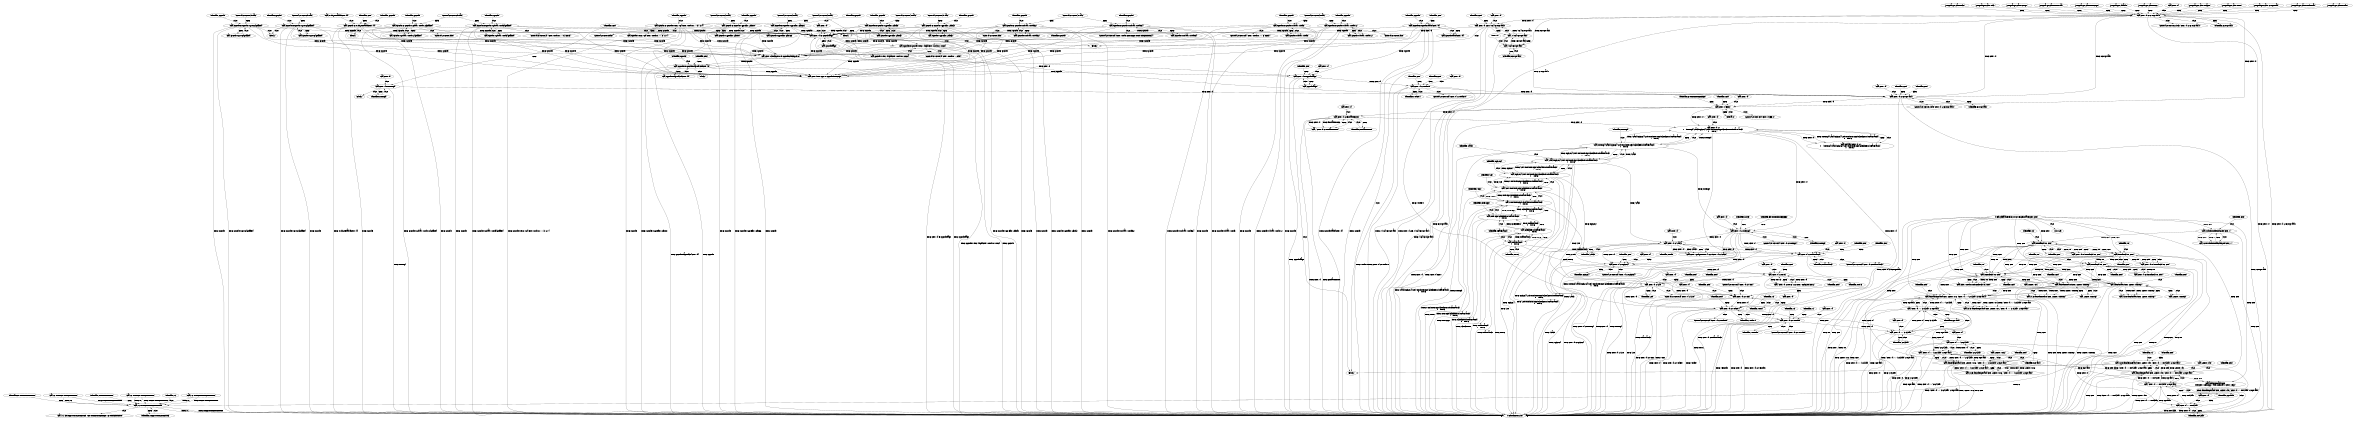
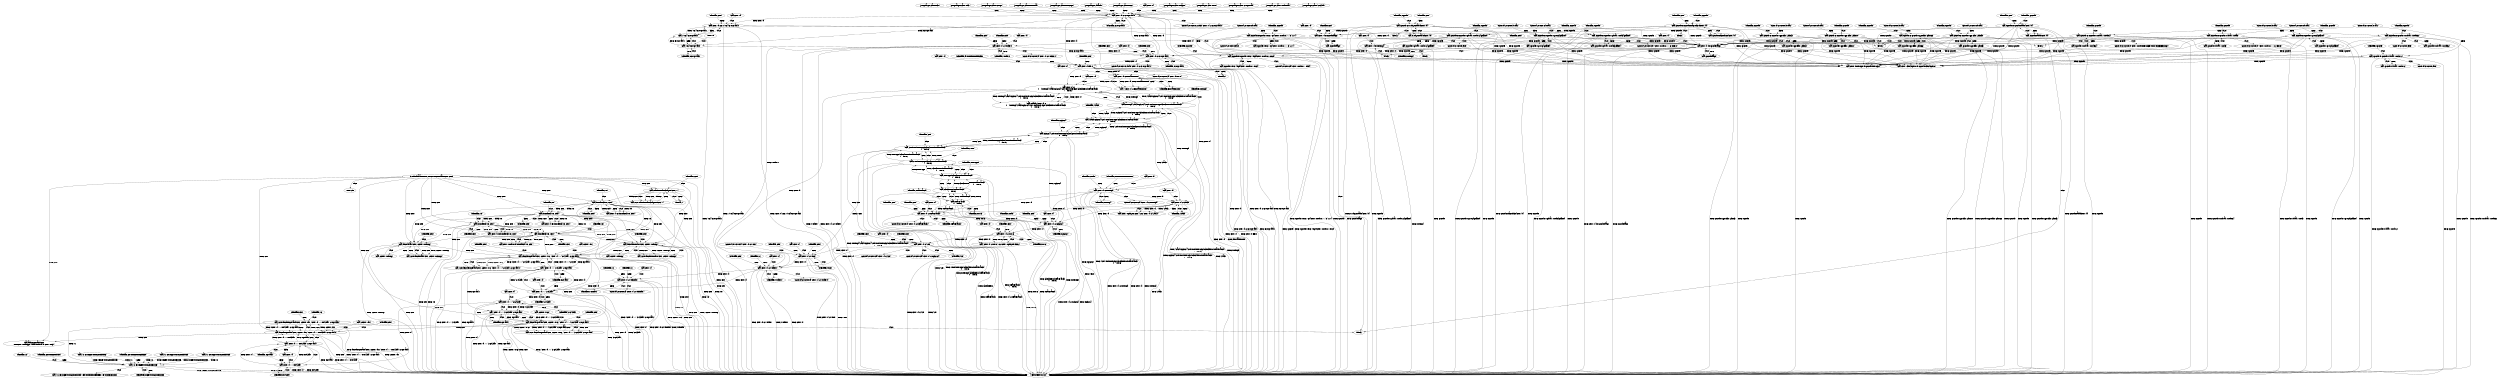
node "(JumpTarget,case Prefix:)": label "(JumpTarget,case Prefix:)" -> "(JumpTarget,case SrcShift:)"
edge "(Call,opcode = twobyte_table[ctxt->b])" -> "(Call,twobyte_table[ctxt->b])": added, label "CFG:"
edge "(Call,opcode = opcode.u.idual->mod012)" -> "(Call,ctxt->d |= opcode.flags)": reversed
edge "(Call,opcode = opcode.u.gprefix->pfx_no)" -> "(Call,ctxt->intercept = opcode.intercept)": added, label "DDG: opcode"
edge "(Call,ctxt->check_perm = opcode.check_perm)" -> "(Call,opcode = opcode_map_0f_38[ctxt->b])": reversed
node "(Literal,1)": added
edge "(Call,ctxt->d & Op3264)" -> "(ControlStructure,if (ctxt->d & Op3264))": now "(Call,ctxt->d & Sse)" -> "(ControlStructure,if (ctxt->d & Op3264))"
edge "(Call,(ctxt->d >> Src2Shift) & OpMask)" -> "(Call,(ctxt->d >> DstShift) & OpMask)": removed, label "DDG: OpMask"
